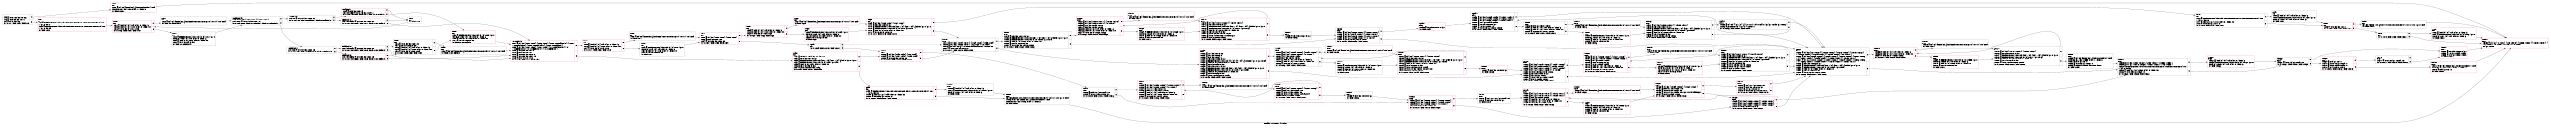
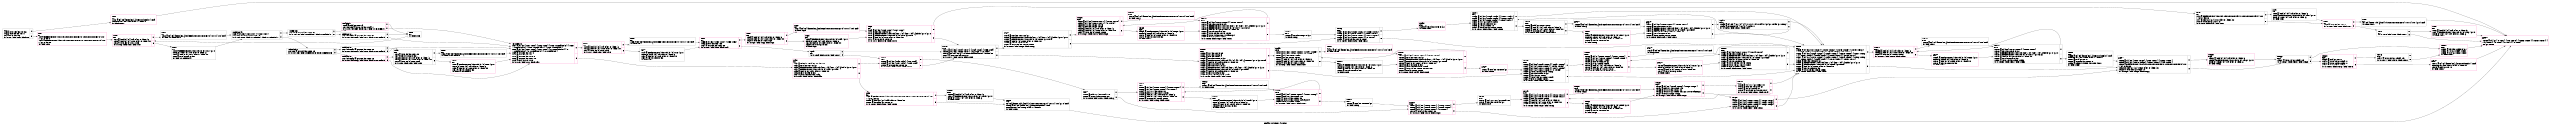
edge "LeafBlock:" -> "%31:": now "LeafBlock:" -> "NewDefault:"
node "%122:": added
